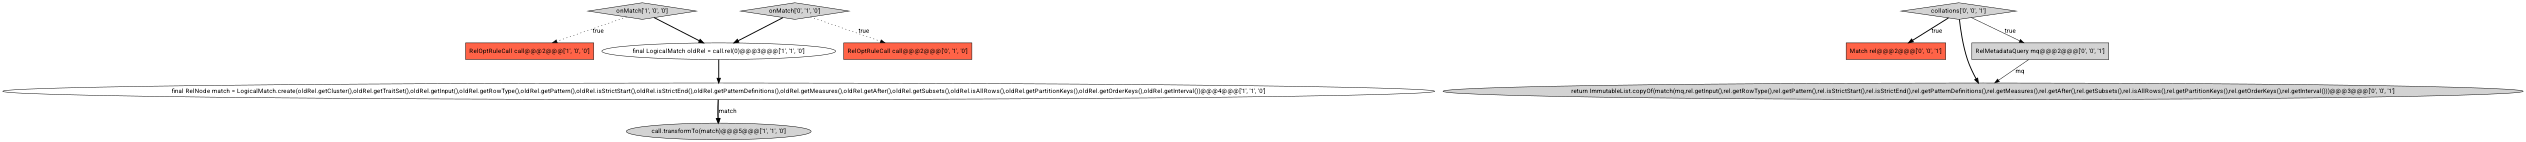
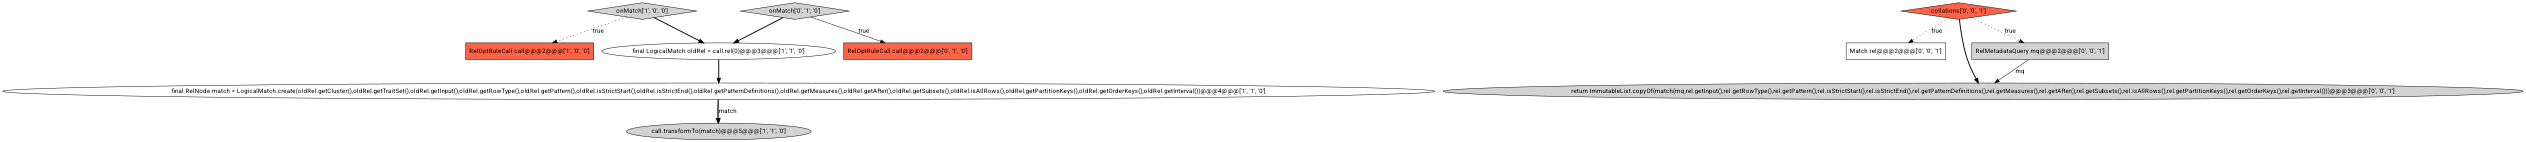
node "collations['0', '0', '1']": fillcolor lightgray -> tomato
edge "onMatch['0', '1', '0']" -> "RelOptRuleCall call@@@2@@@['0', '1', '0']": style dotted -> solid
edge "collations['0', '0', '1']" -> "Match rel@@@2@@@['0', '0', '1']": style bold -> dotted
edge "collations['0', '0', '1']" -> "RelMetadataQuery mq@@@2@@@['0', '0', '1']": style solid -> dotted
node "Match rel@@@2@@@['0', '0', '1']": fillcolor tomato -> white
